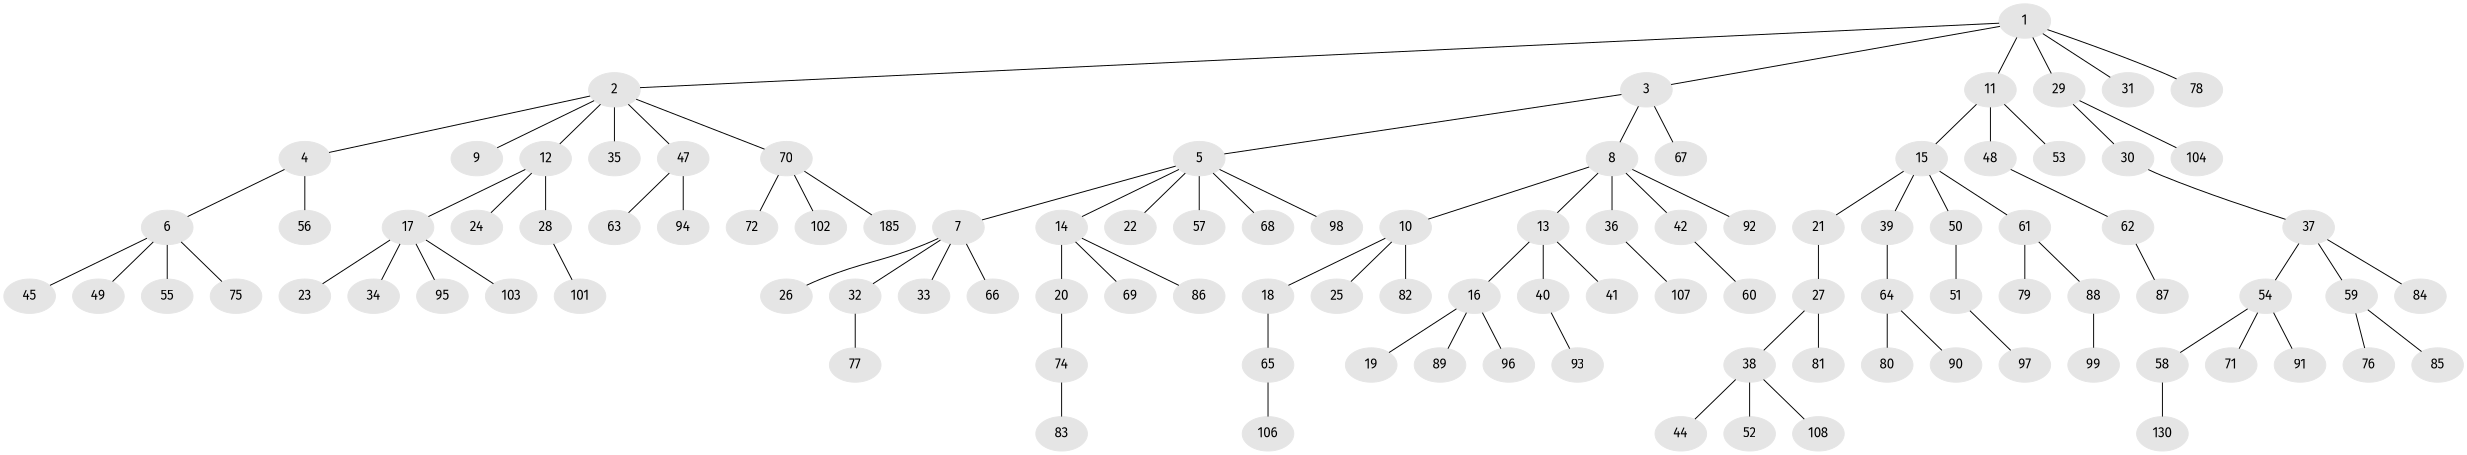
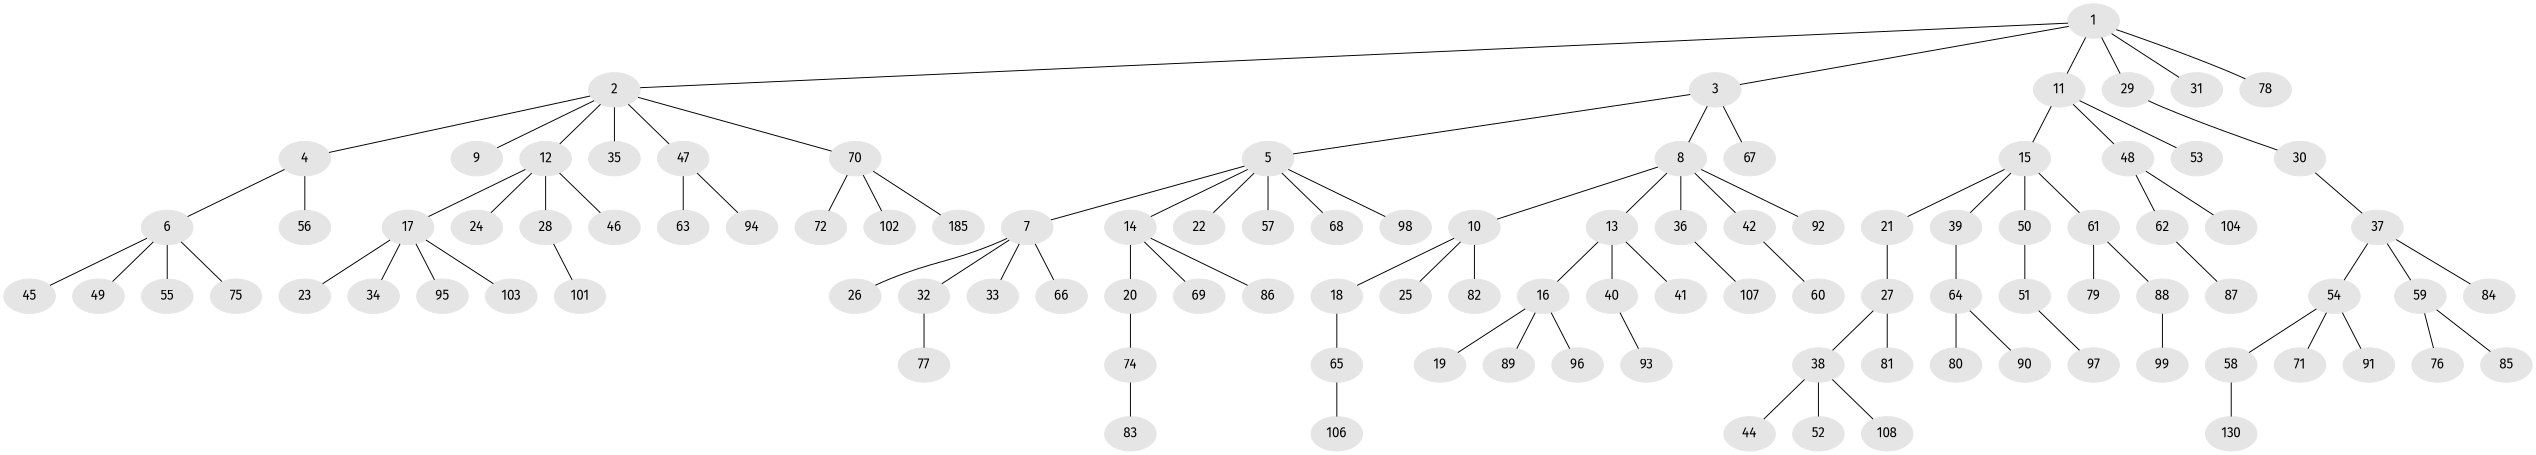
edge "29" -- "104": now "48" -- "104"
node "46": added
